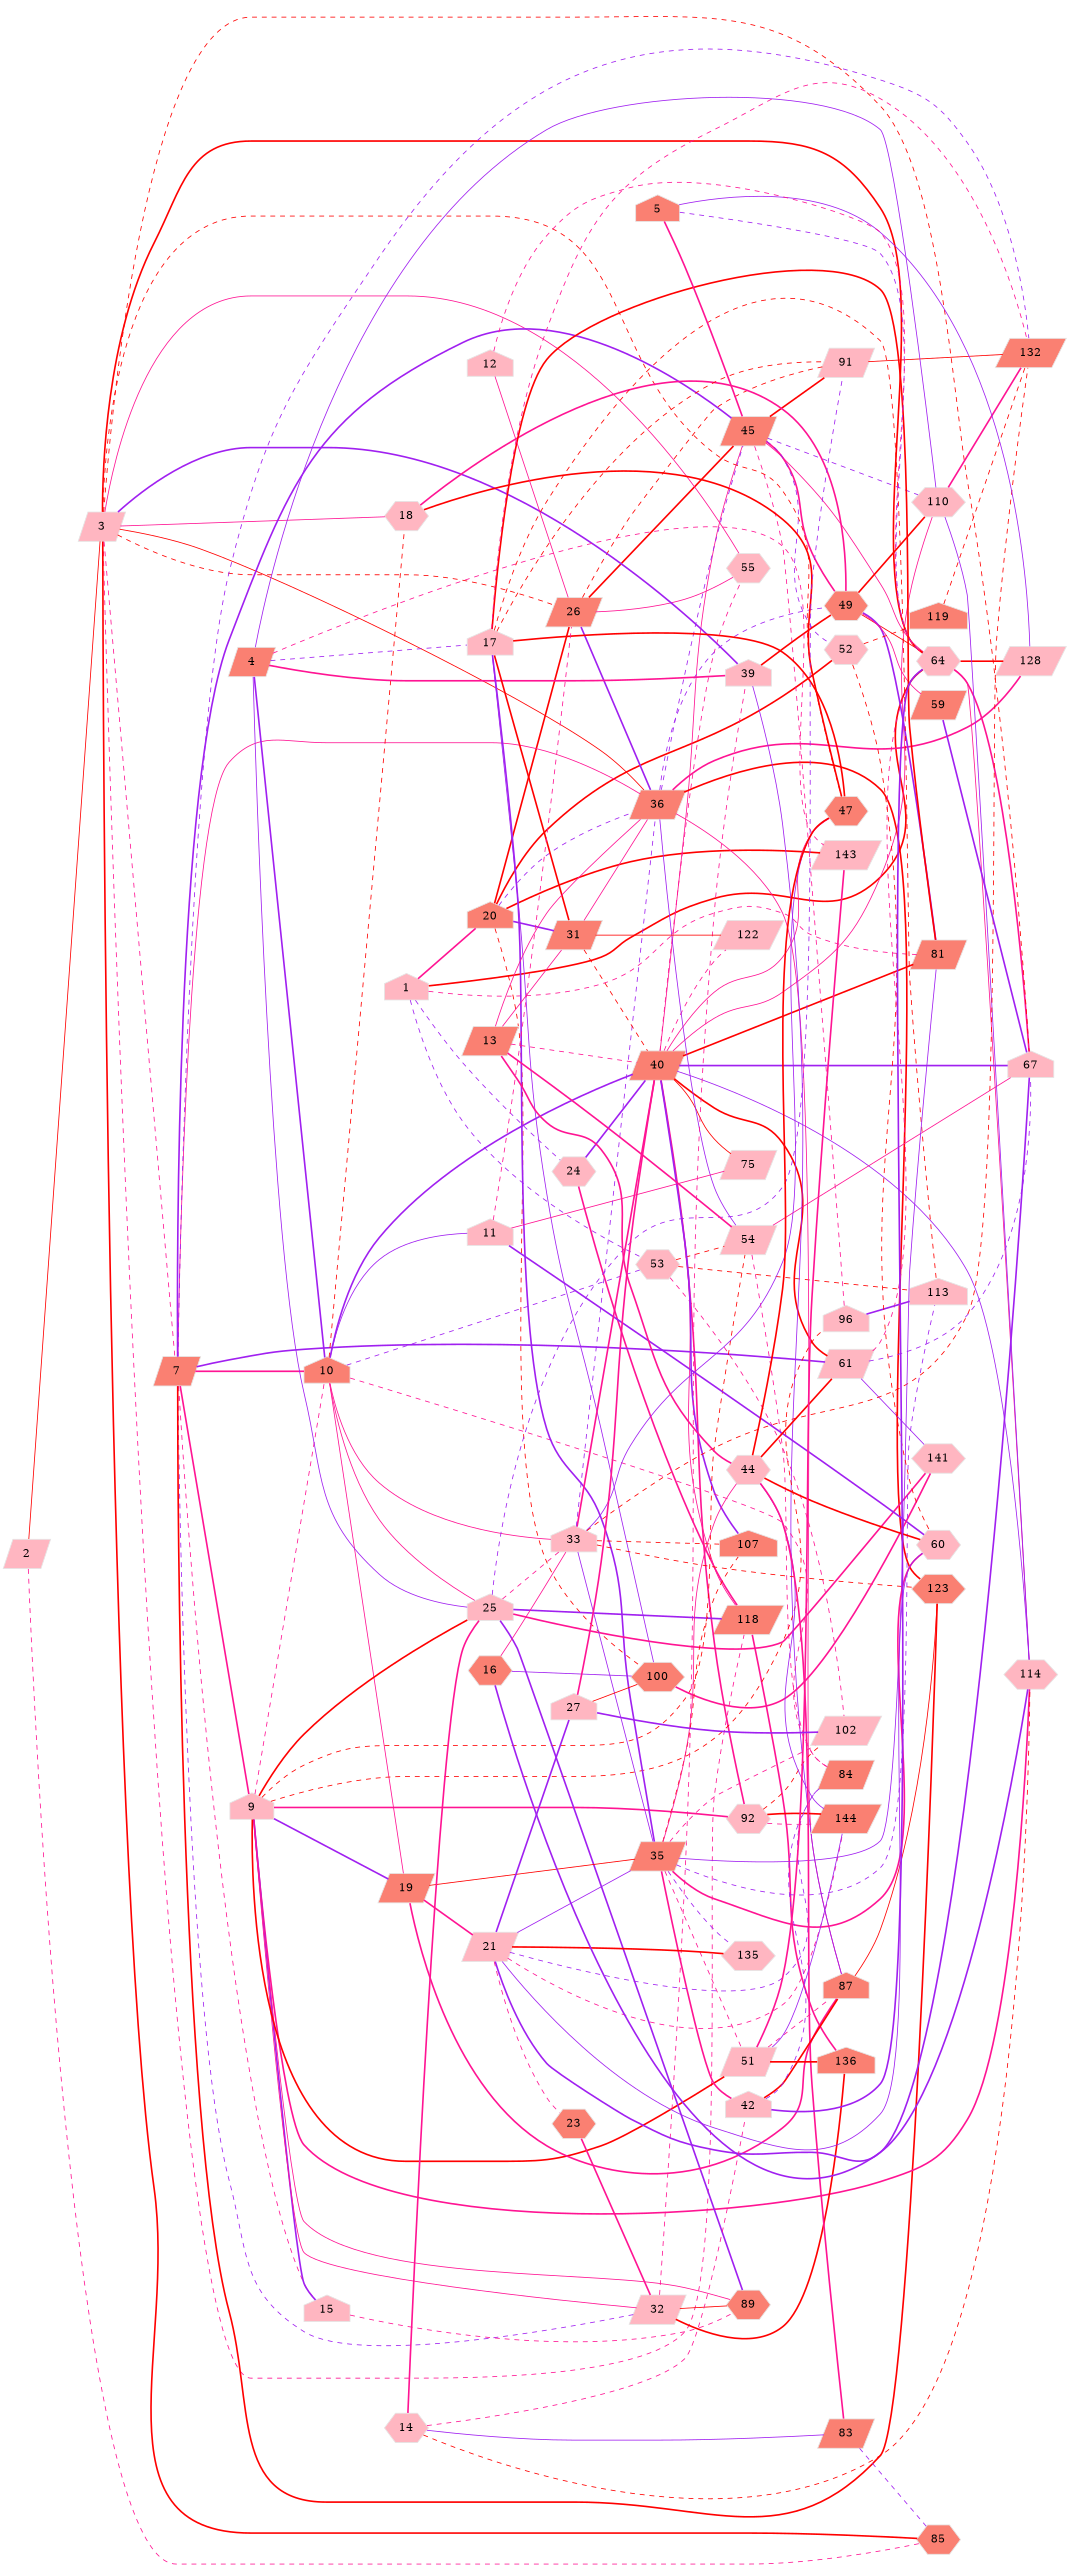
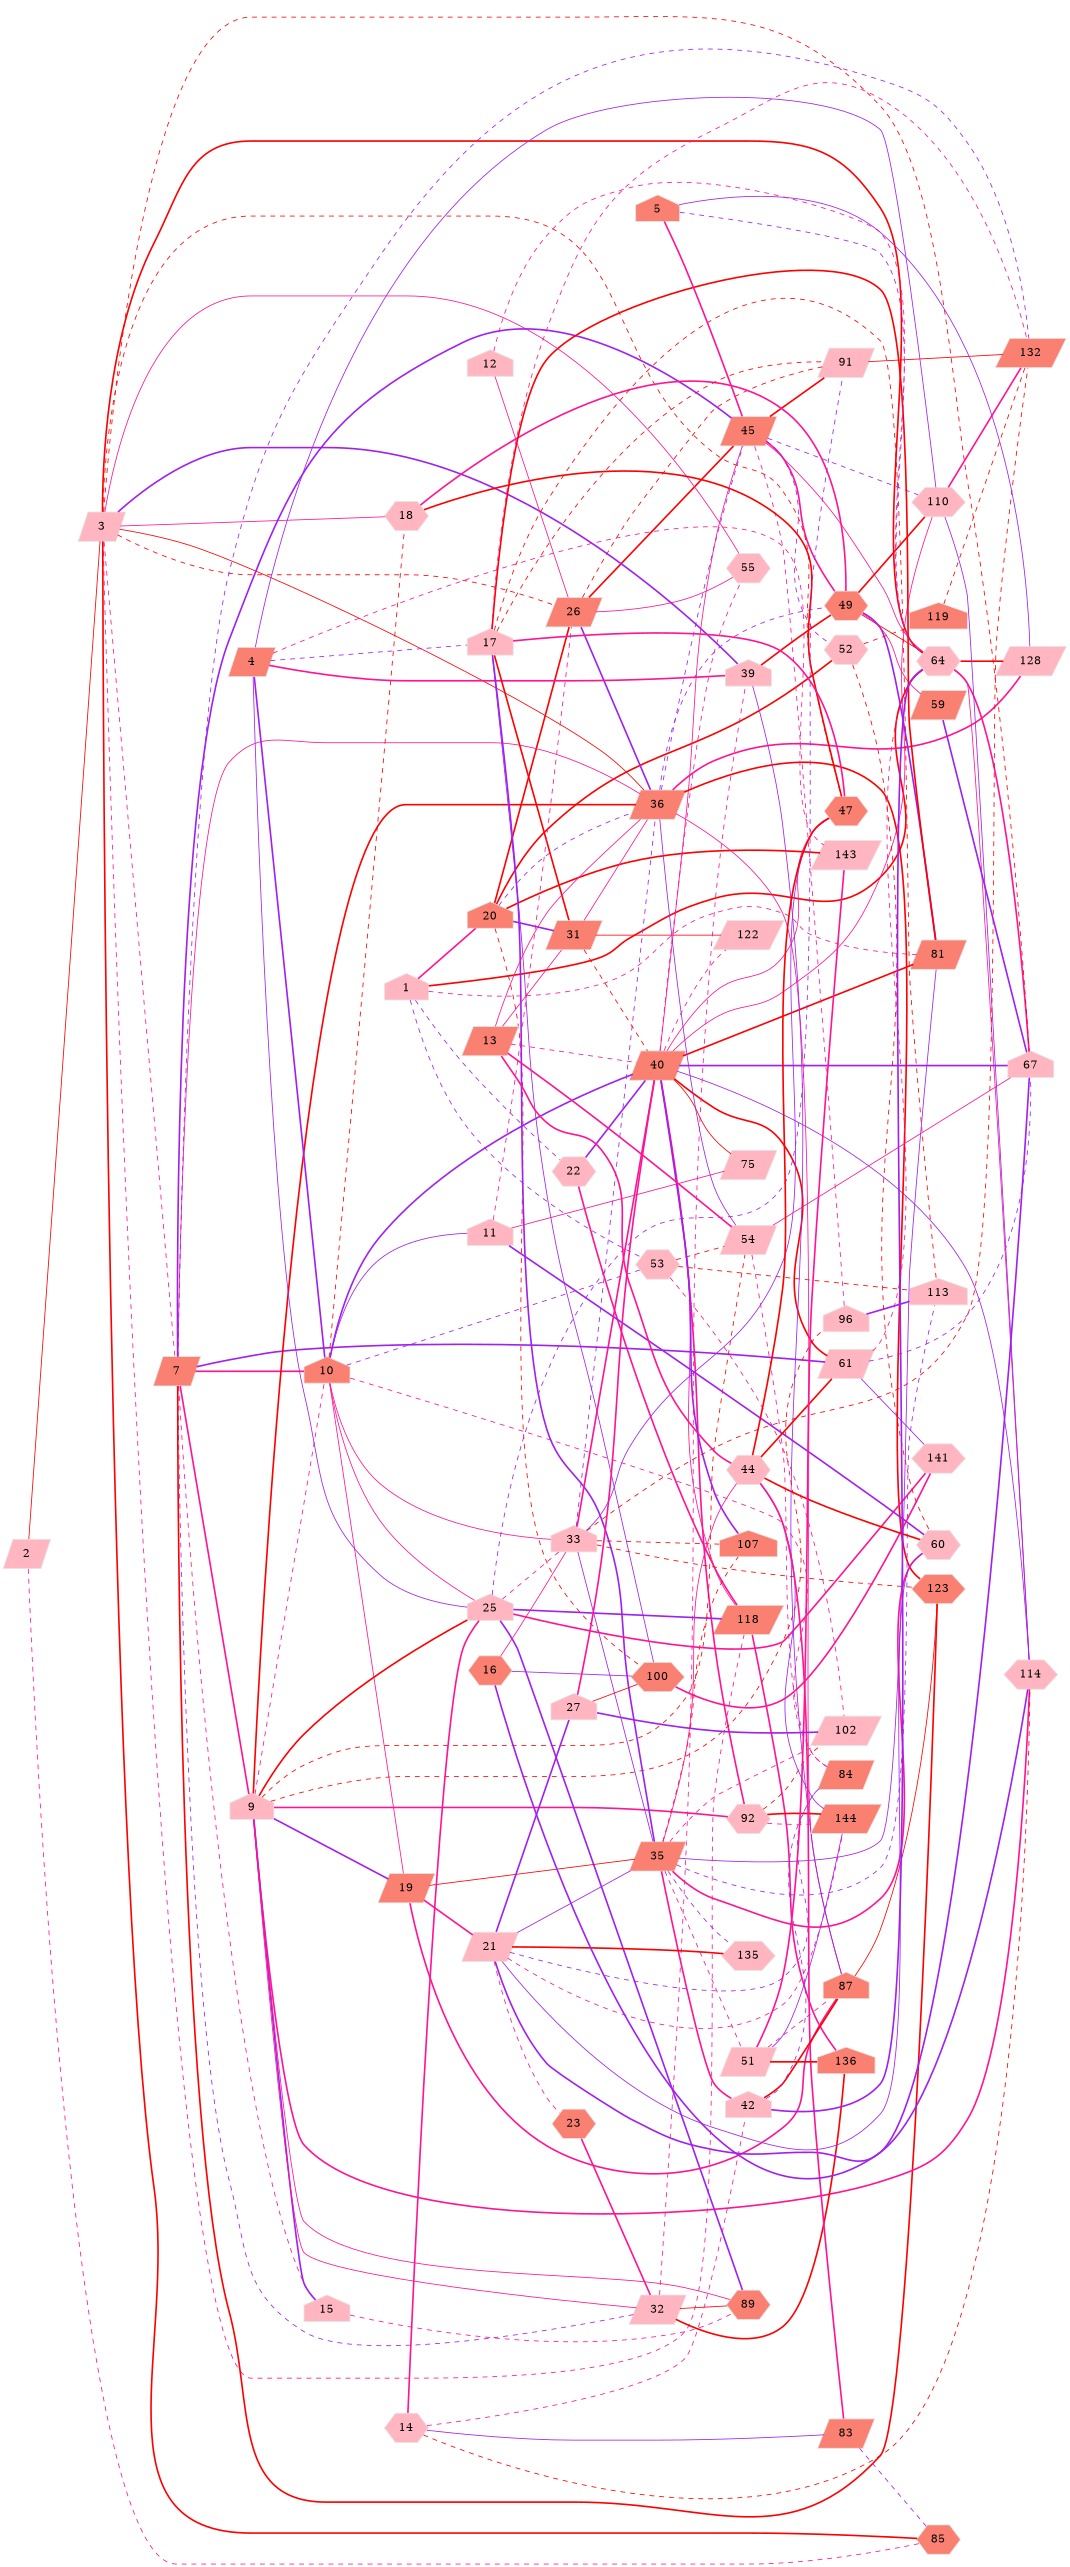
edge "17" -- "47": color red -> deeppink
node "24": label "24" -> "22"
edge "9" -- "51": now "9" -- "36"
